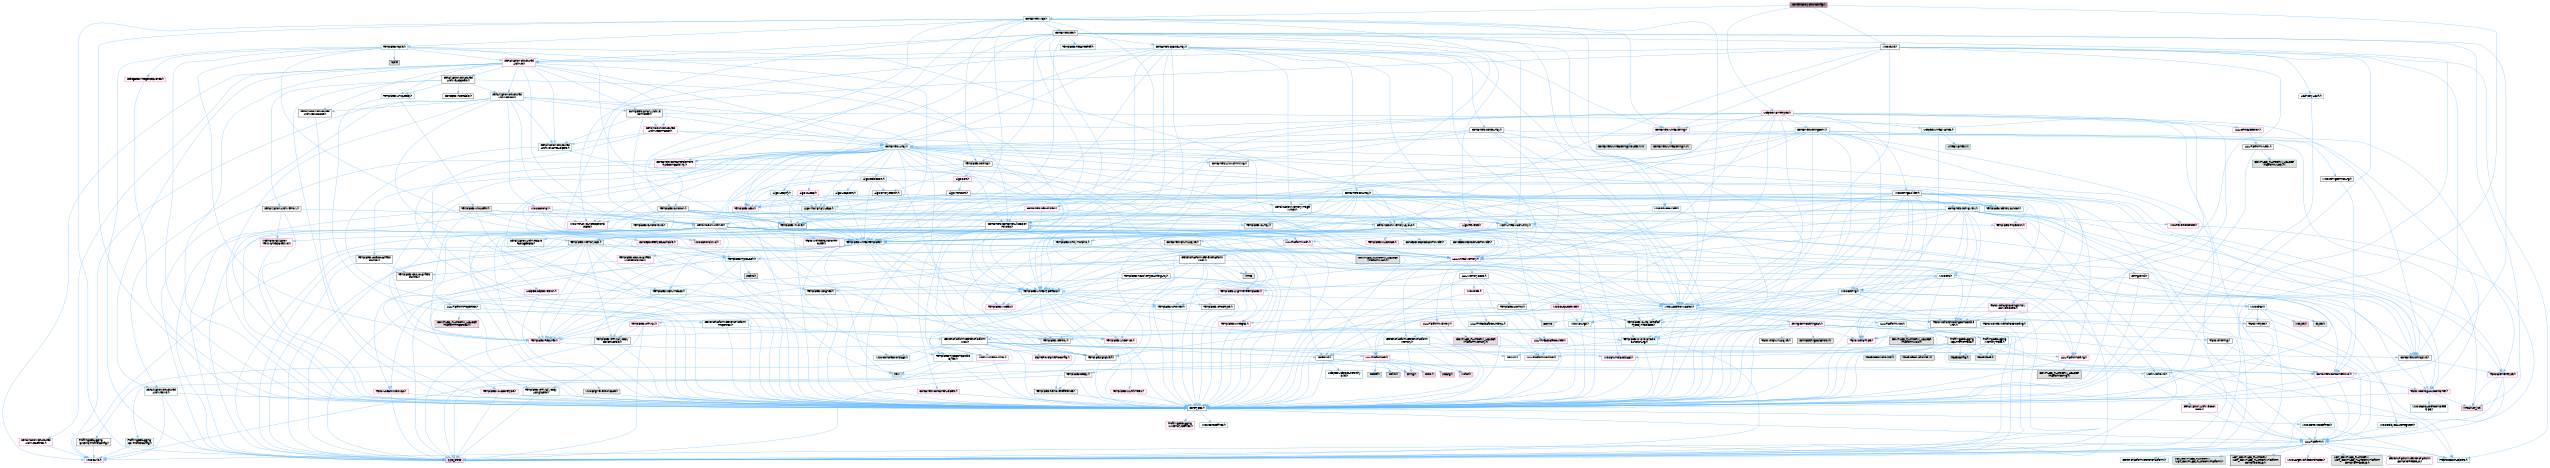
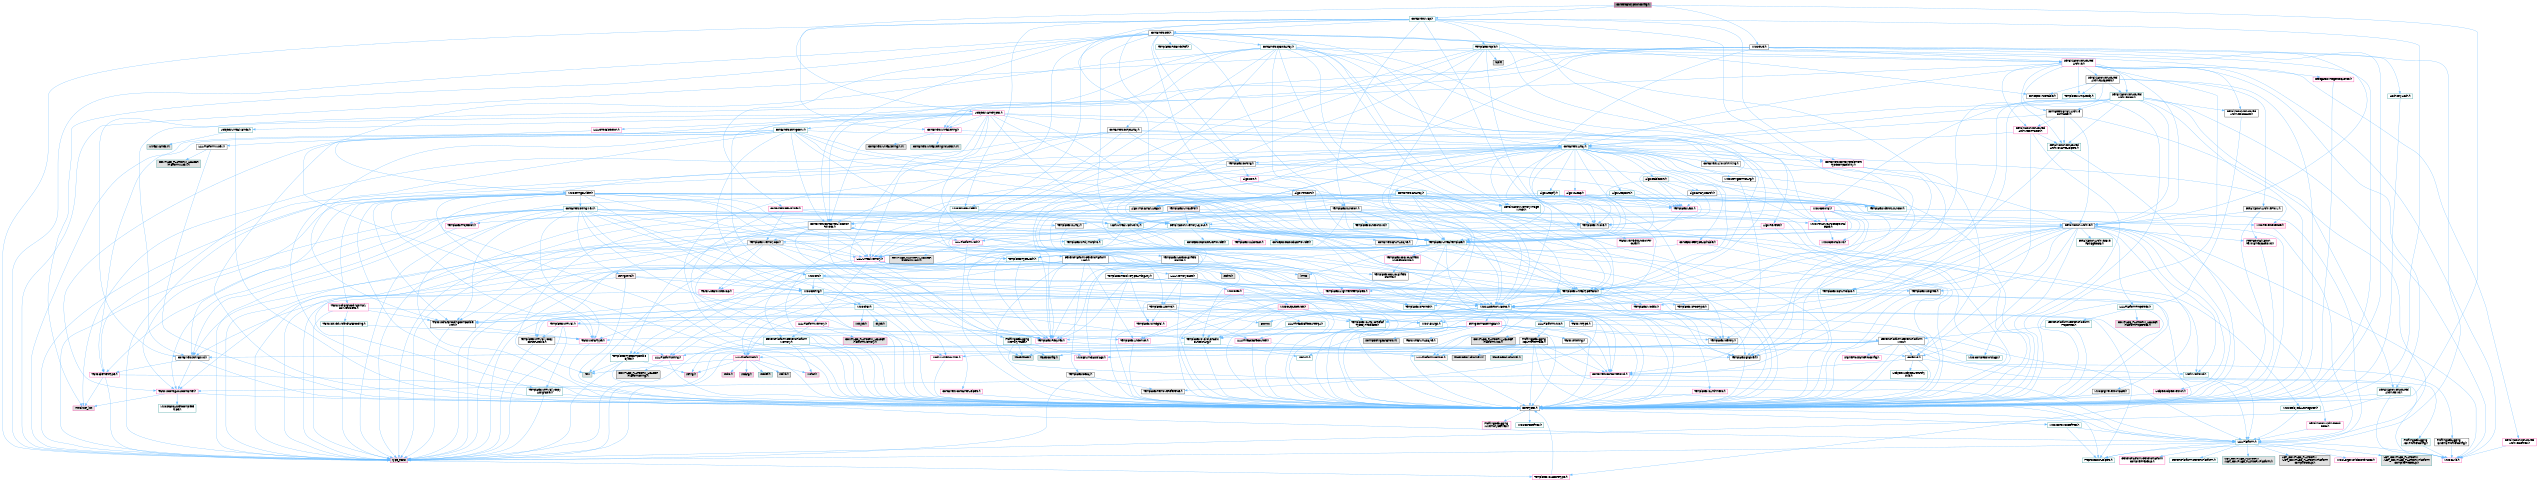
edge "Containers/Set.h" -> "Serialization/Structured Archive.h": now "Containers/Set.h" -> "Concepts/Insertable.h"
edge "Templates/IsUECoreType.h" -> "type_traits": reversed
